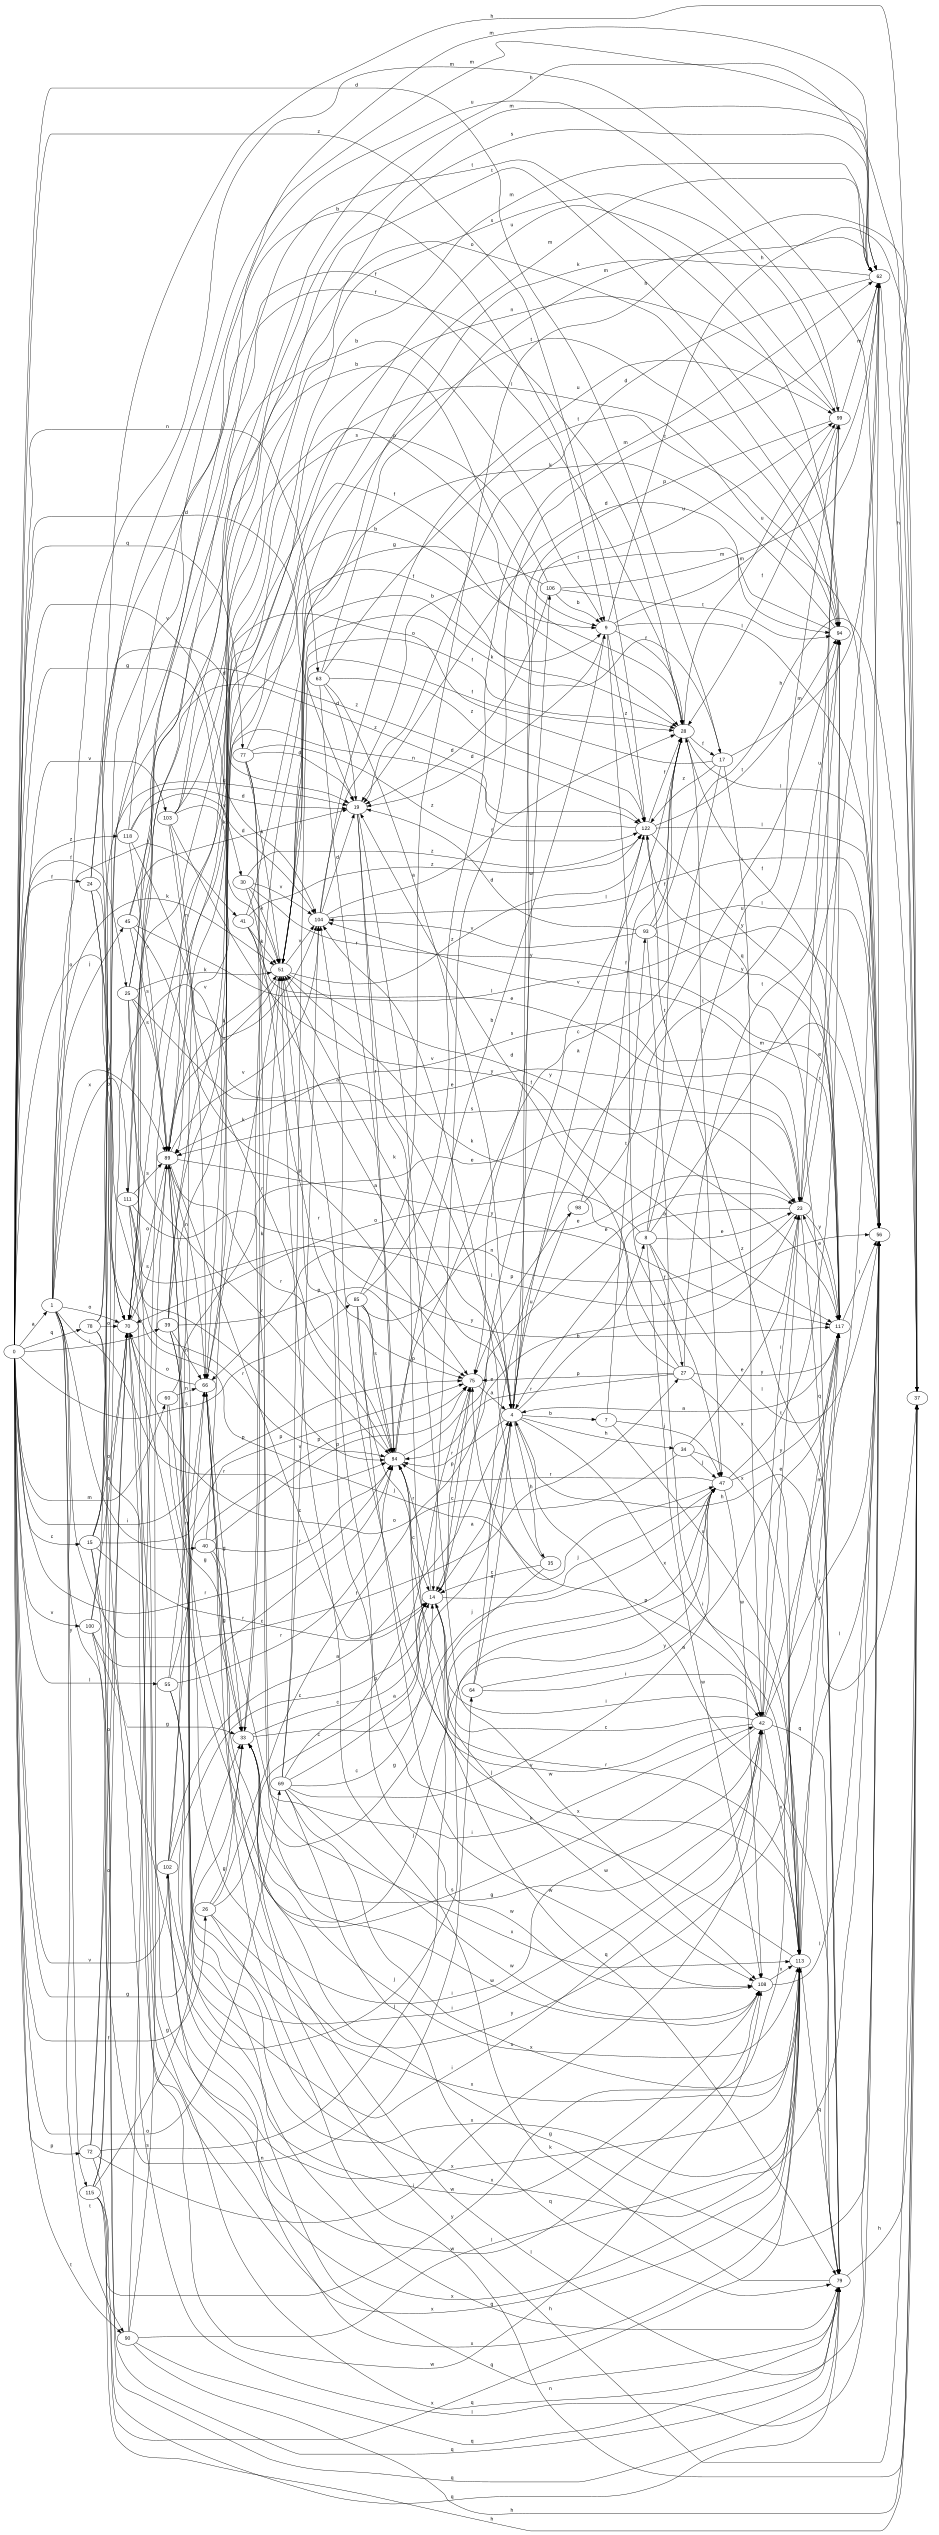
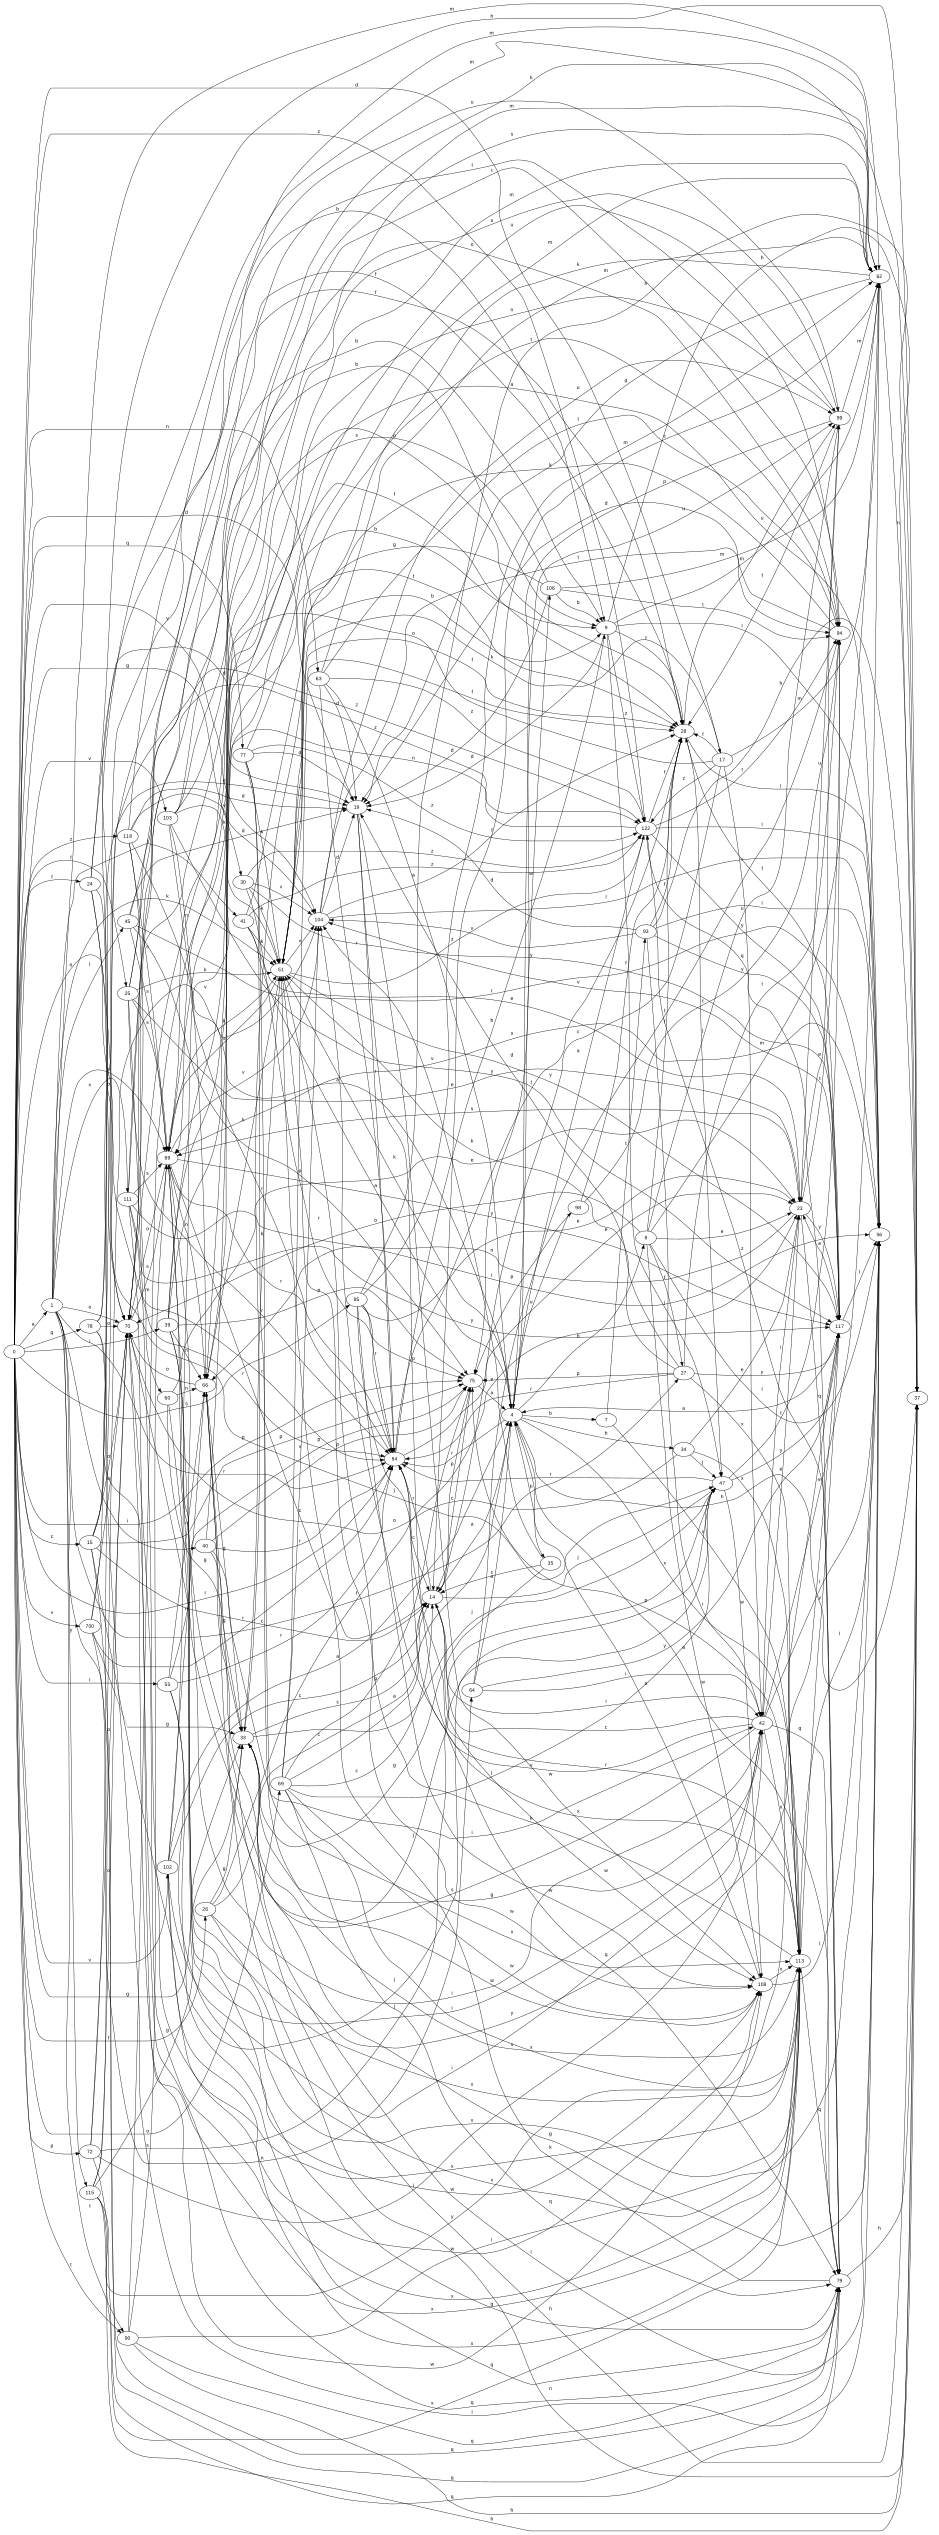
edge "1" -> "56": now "1" -> "62"
edge "39" -> "56": label "l" -> "a"
edge "28" -> "17": reversed
edge "23" -> "4": now "108" -> "4"
edge "85" -> "84": label "s" -> "r"
edge "7" -> "47": removed, label "j"
edge "0" -> "60": now "118" -> "60"
node "100": label "100" -> "700"
